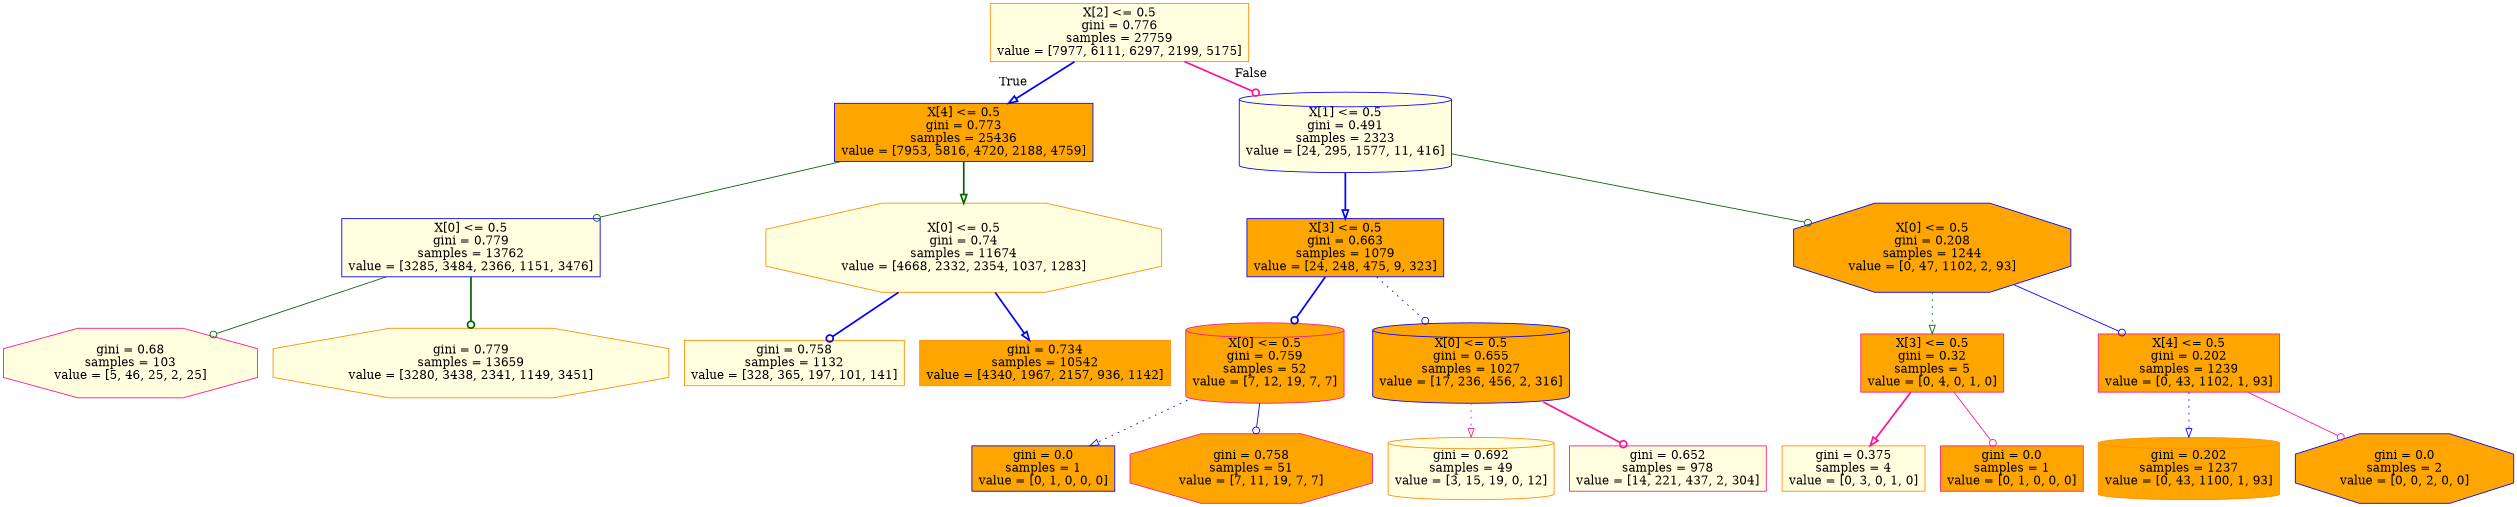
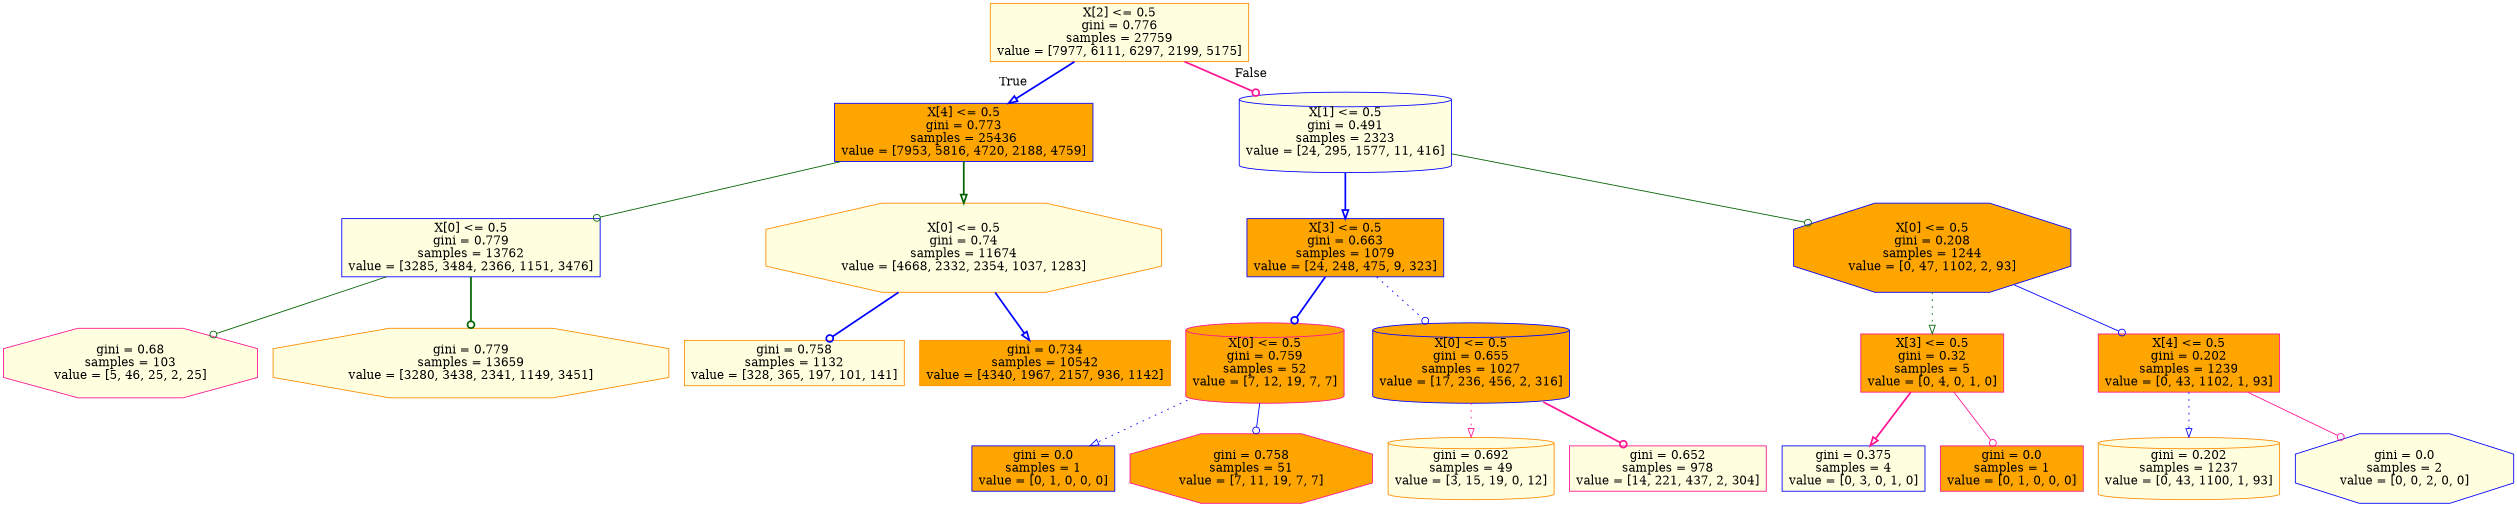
node "gini = 0.375 samples = 4 value = [0, 3, 0, 1, 0]": color darkorange -> blue
node "gini = 0.202 samples = 1237 value = [0, 43, 1100, 1, 93]": fillcolor orange -> lightyellow
node "gini = 0.0 samples = 2 value = [0, 0, 2, 0, 0]": fillcolor orange -> lightyellow
